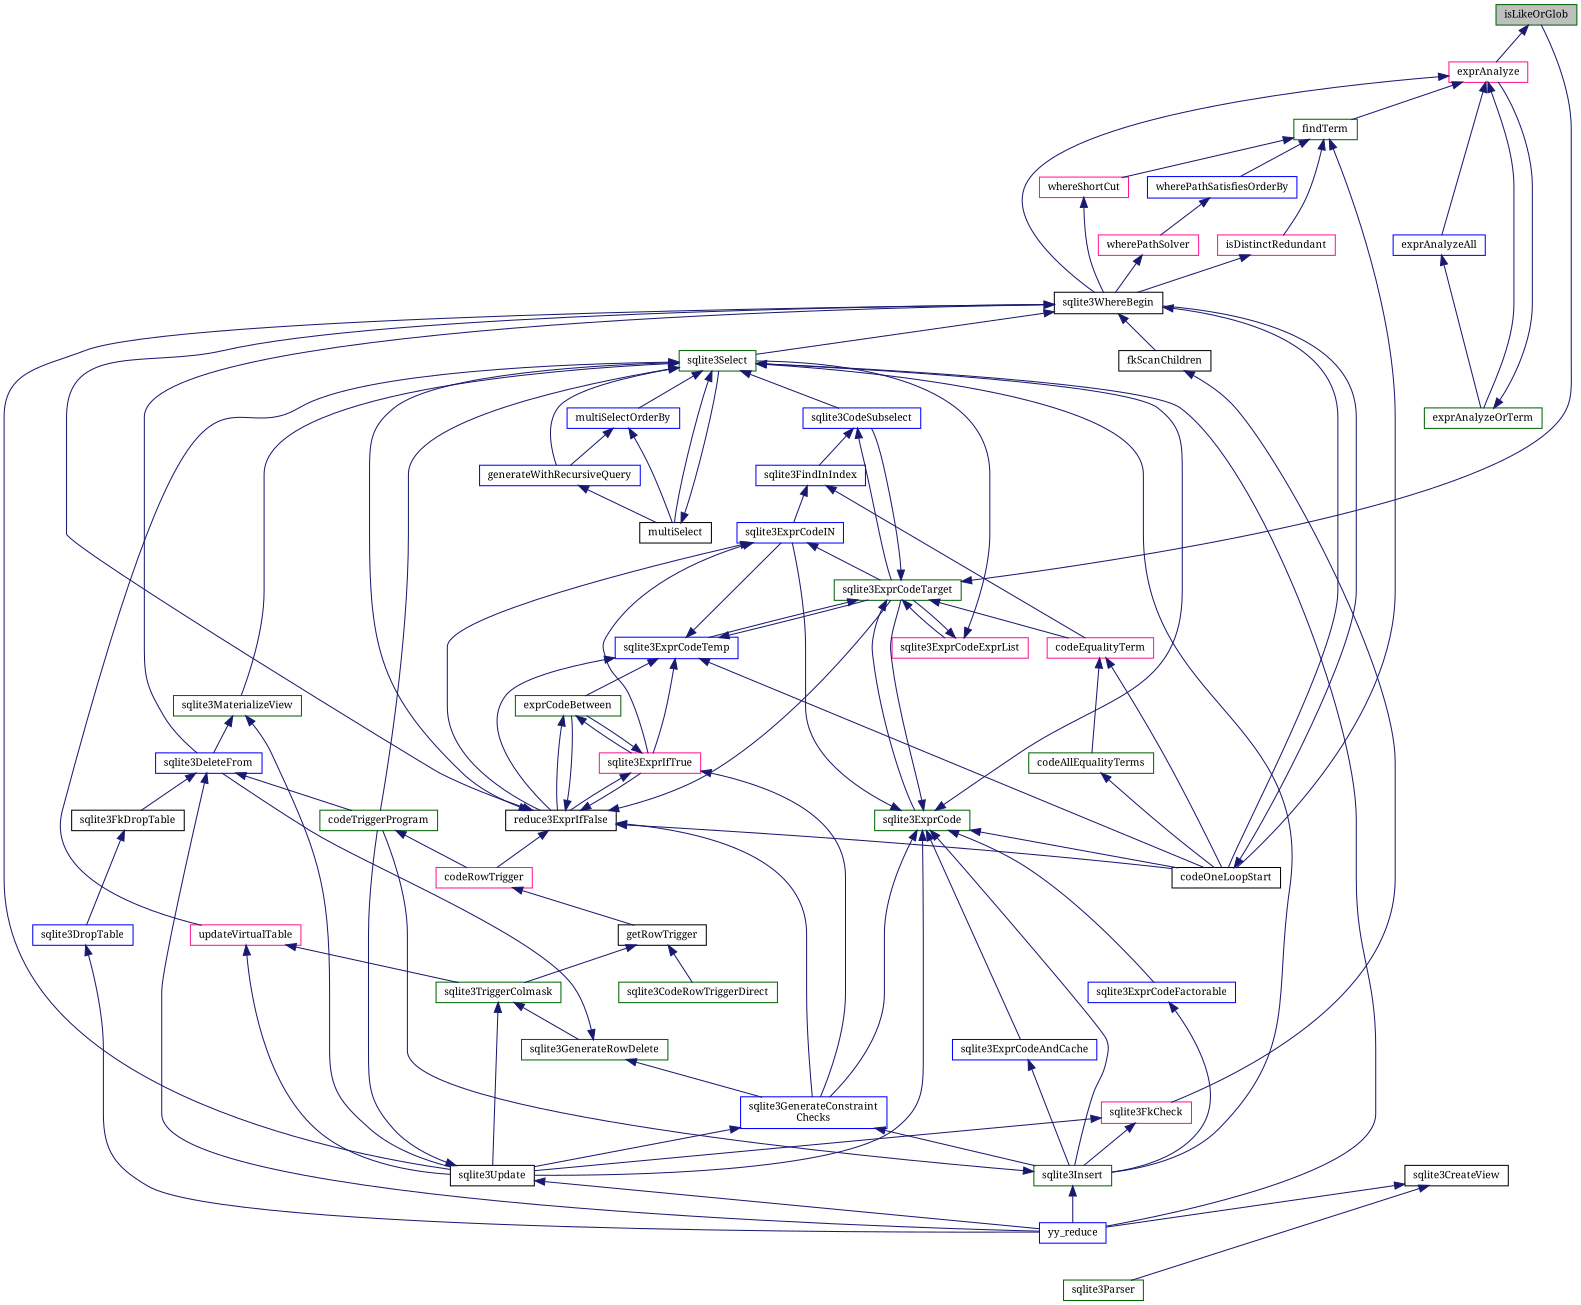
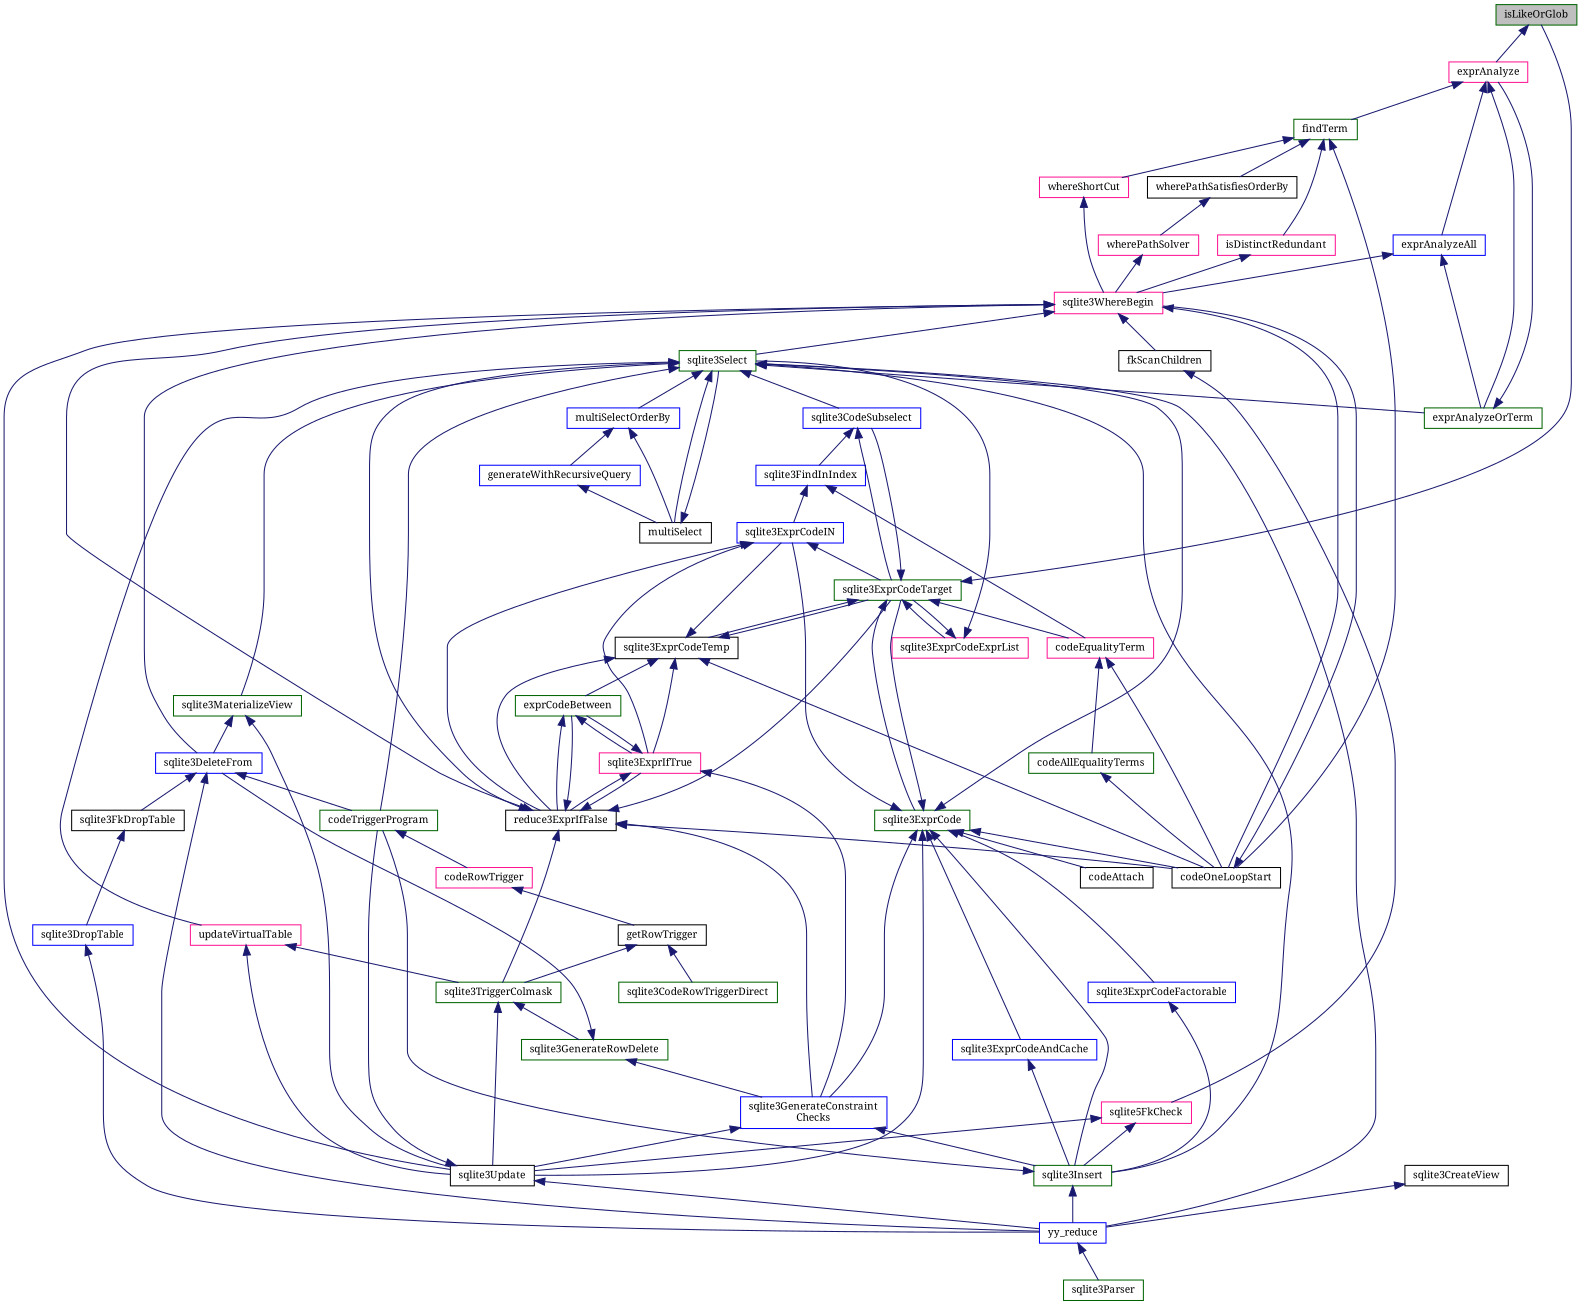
edge "sqlite3WhereBegin" -> "exprAnalyze": now "sqlite3WhereBegin" -> "exprAnalyzeAll"
node "wherePathSatisfiesOrderBy": color blue -> black
node "sqlite3WhereBegin": color black -> deeppink
edge "generateWithRecursiveQuery" -> "sqlite3Select": now "exprAnalyzeOrTerm" -> "sqlite3Select"
node "sqlite3ExprCodeTemp": color blue -> black
edge "codeRowTrigger" -> "reduce3ExprIfFalse": now "sqlite3TriggerColmask" -> "reduce3ExprIfFalse"
node "codeAttach": added
node "sqlite3FkCheck": label "sqlite3FkCheck" -> "sqlite5FkCheck"
edge "sqlite3Parser" -> "sqlite3CreateView": now "sqlite3Parser" -> "yy_reduce"
